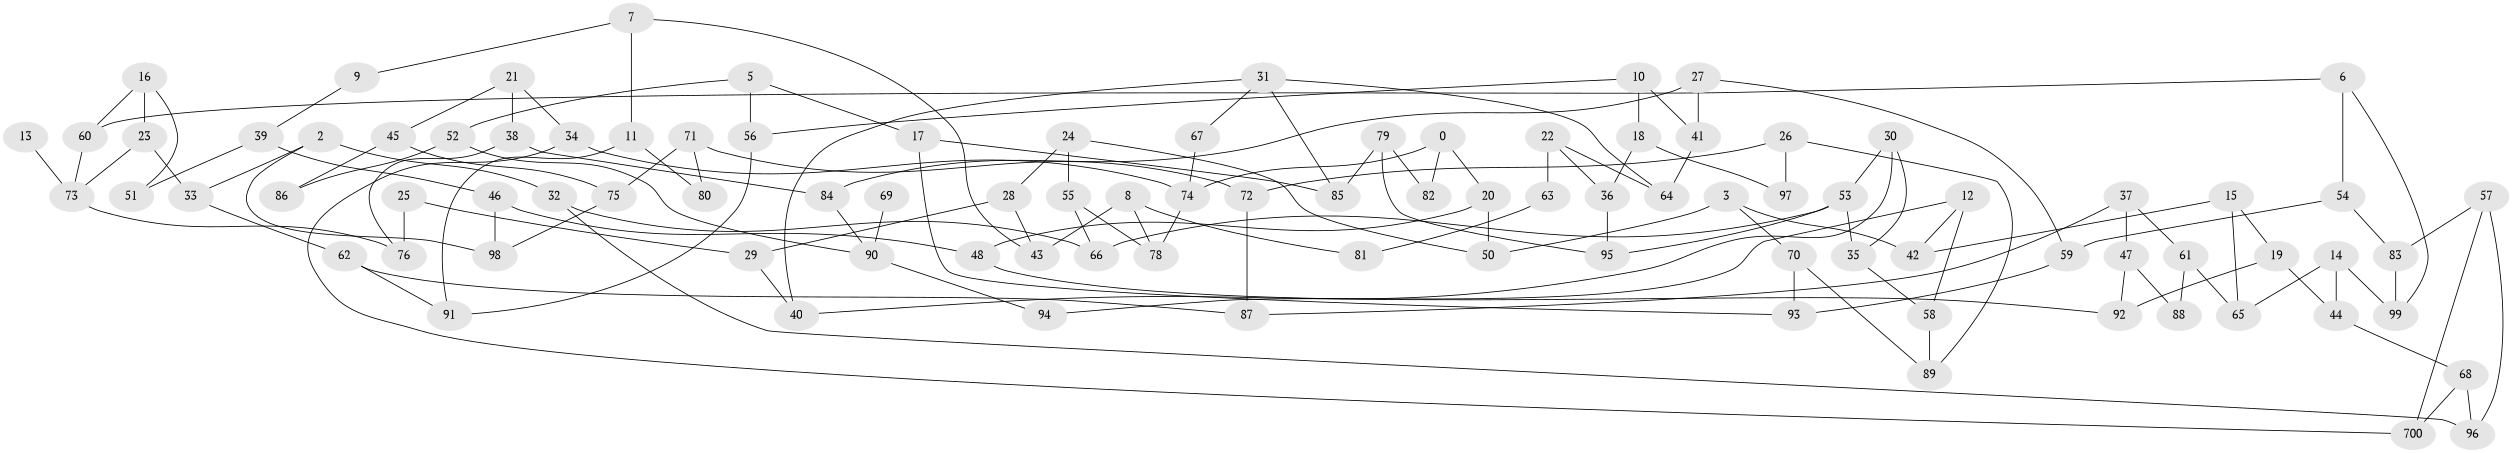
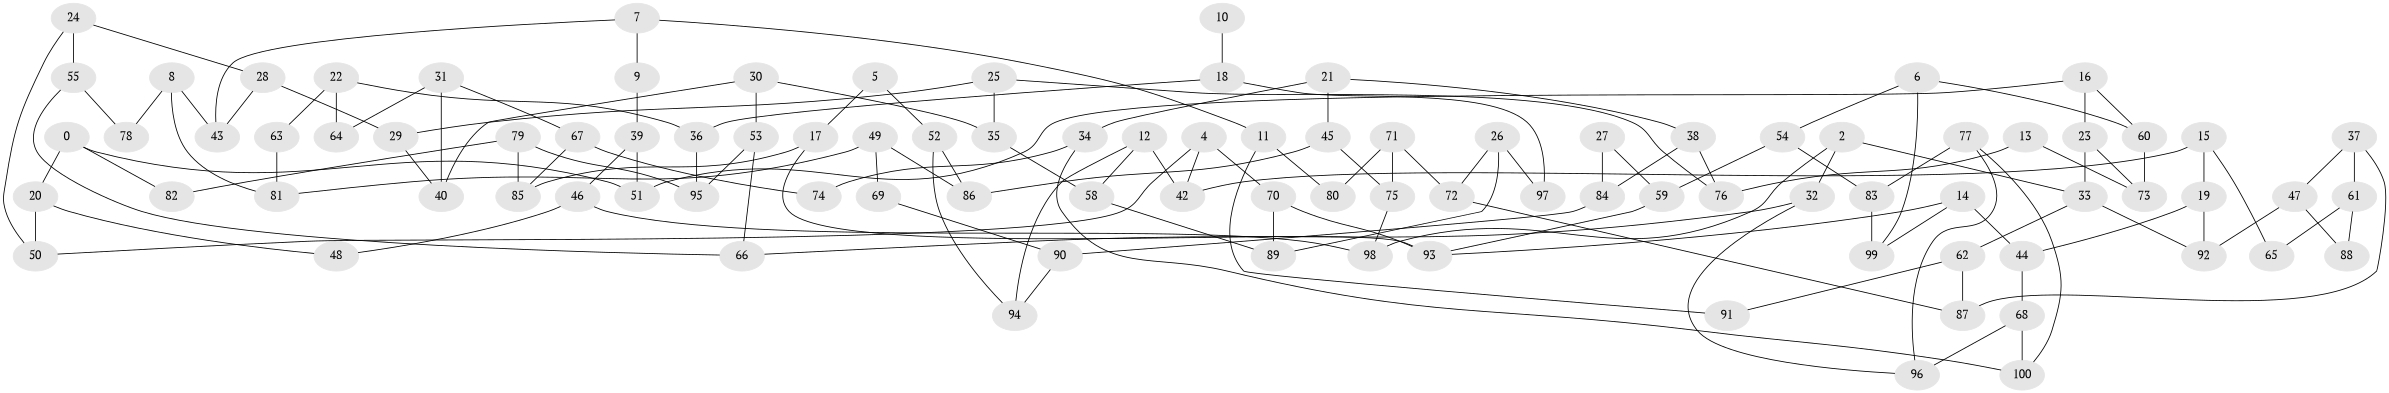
node "56": removed
node "49": added
node "41": removed
edge "31" -- "85": now "67" -- "85"
edge "0" -- "74": now "0" -- "51"
edge "52" -- "90": now "52" -- "94"
node "3": label "3" -> "4"
node "57": label "57" -> "77"
edge "73" -- "76": now "13" -- "76"
edge "74" -- "78": removed
edge "53" -- "35": now "25" -- "35"
edge "14" -- "65": now "14" -- "93"
edge "48" -- "92": now "33" -- "92"
node "700": label "700" -> "100"
